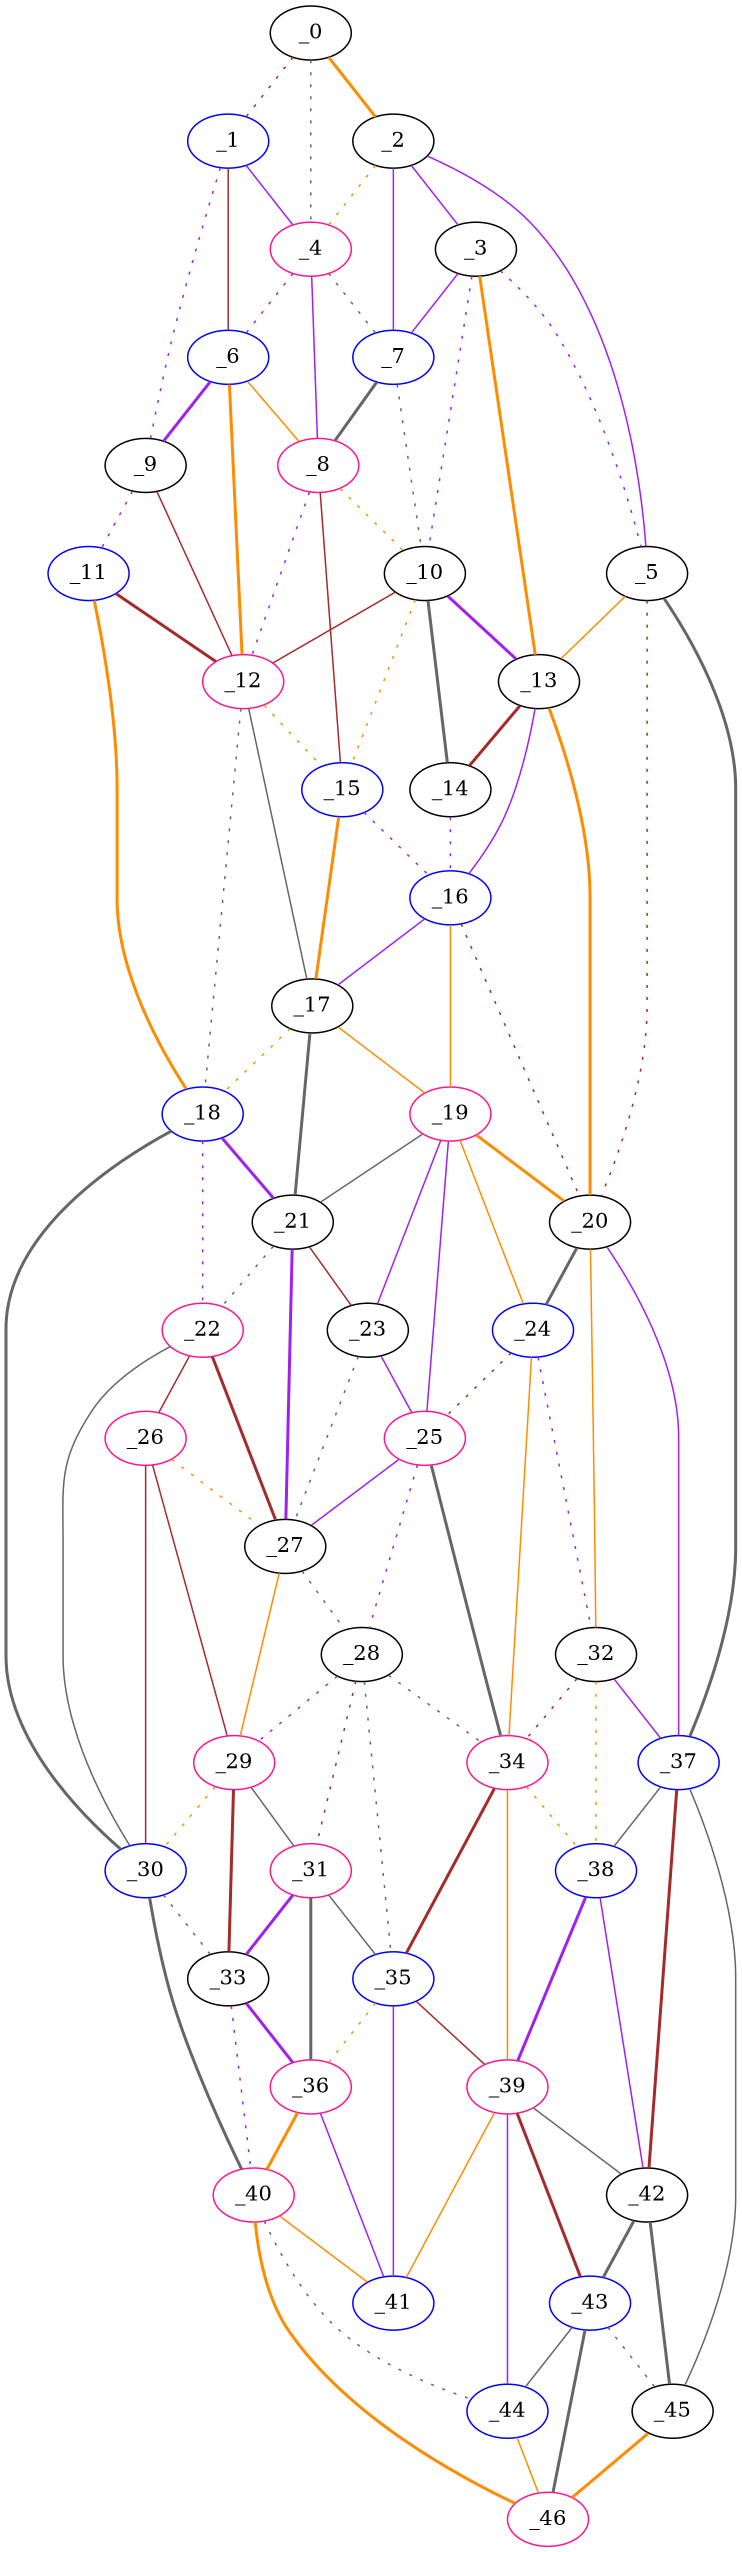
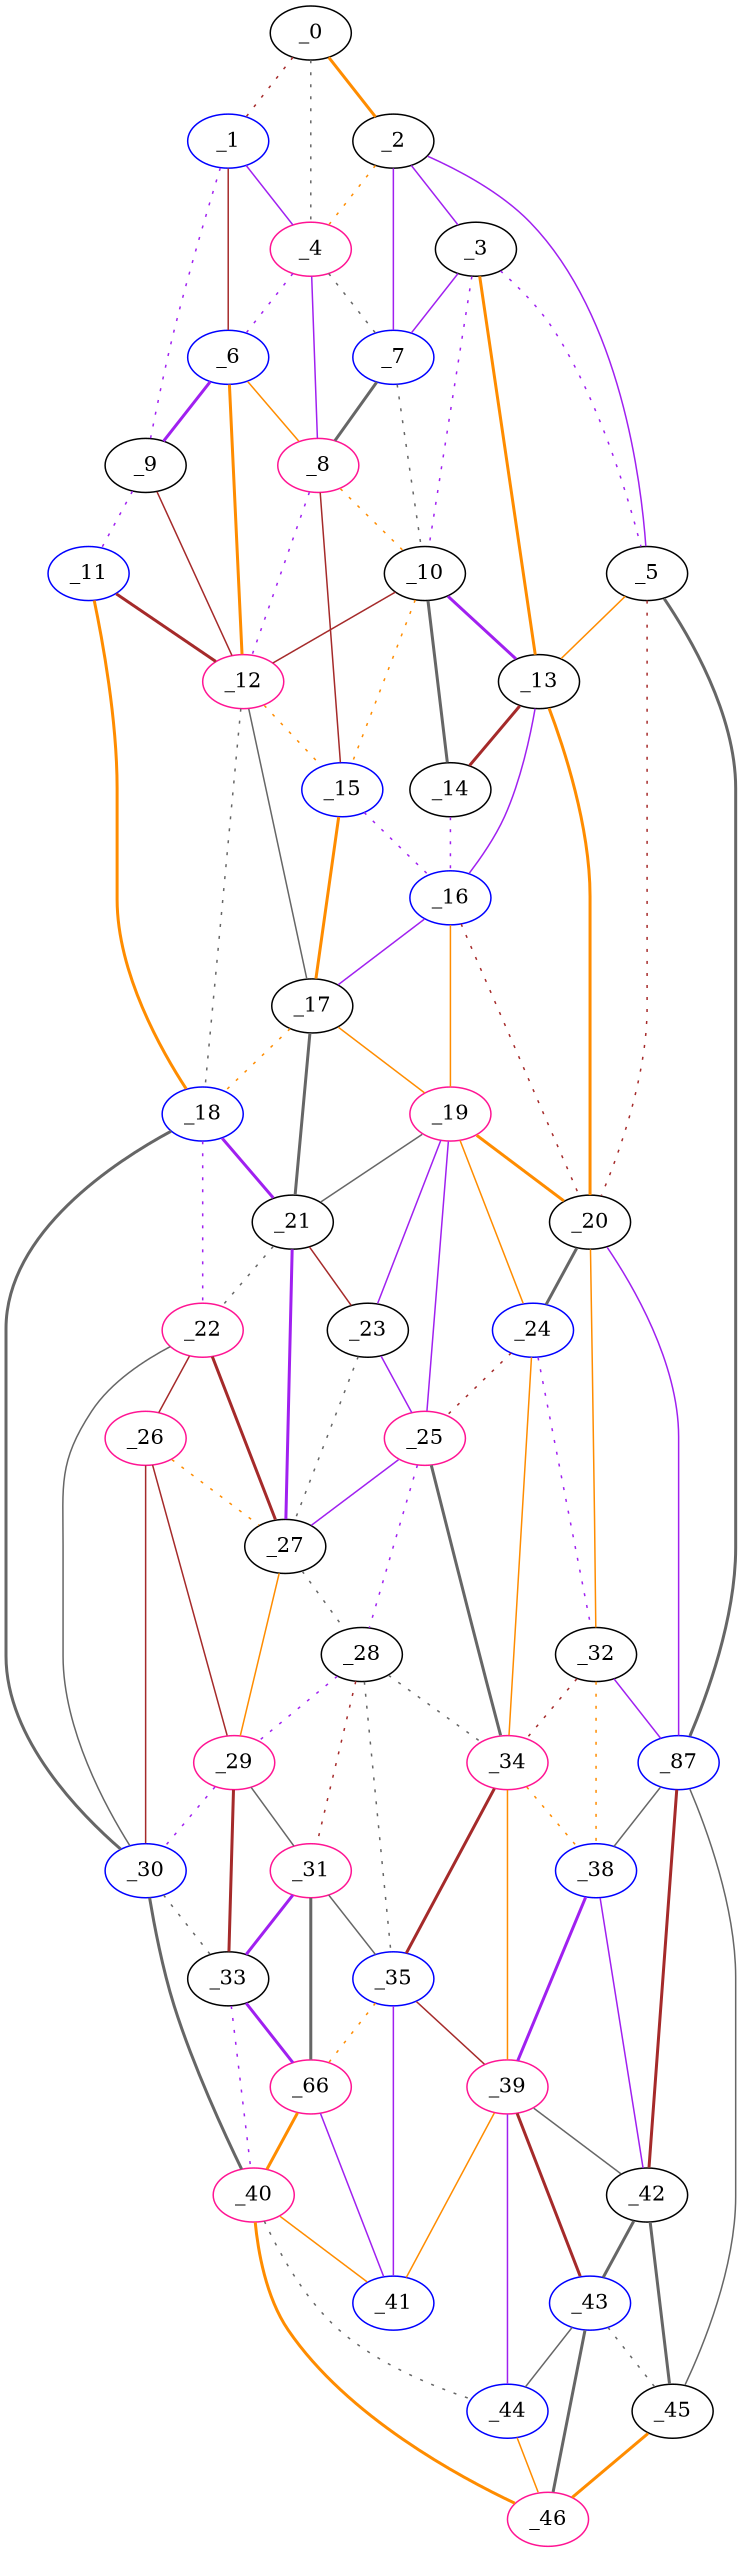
node "_37": label "_37" -> "_87"
edge "_29" -- "_30": color darkorange -> purple
node "_36": label "_36" -> "_66"
